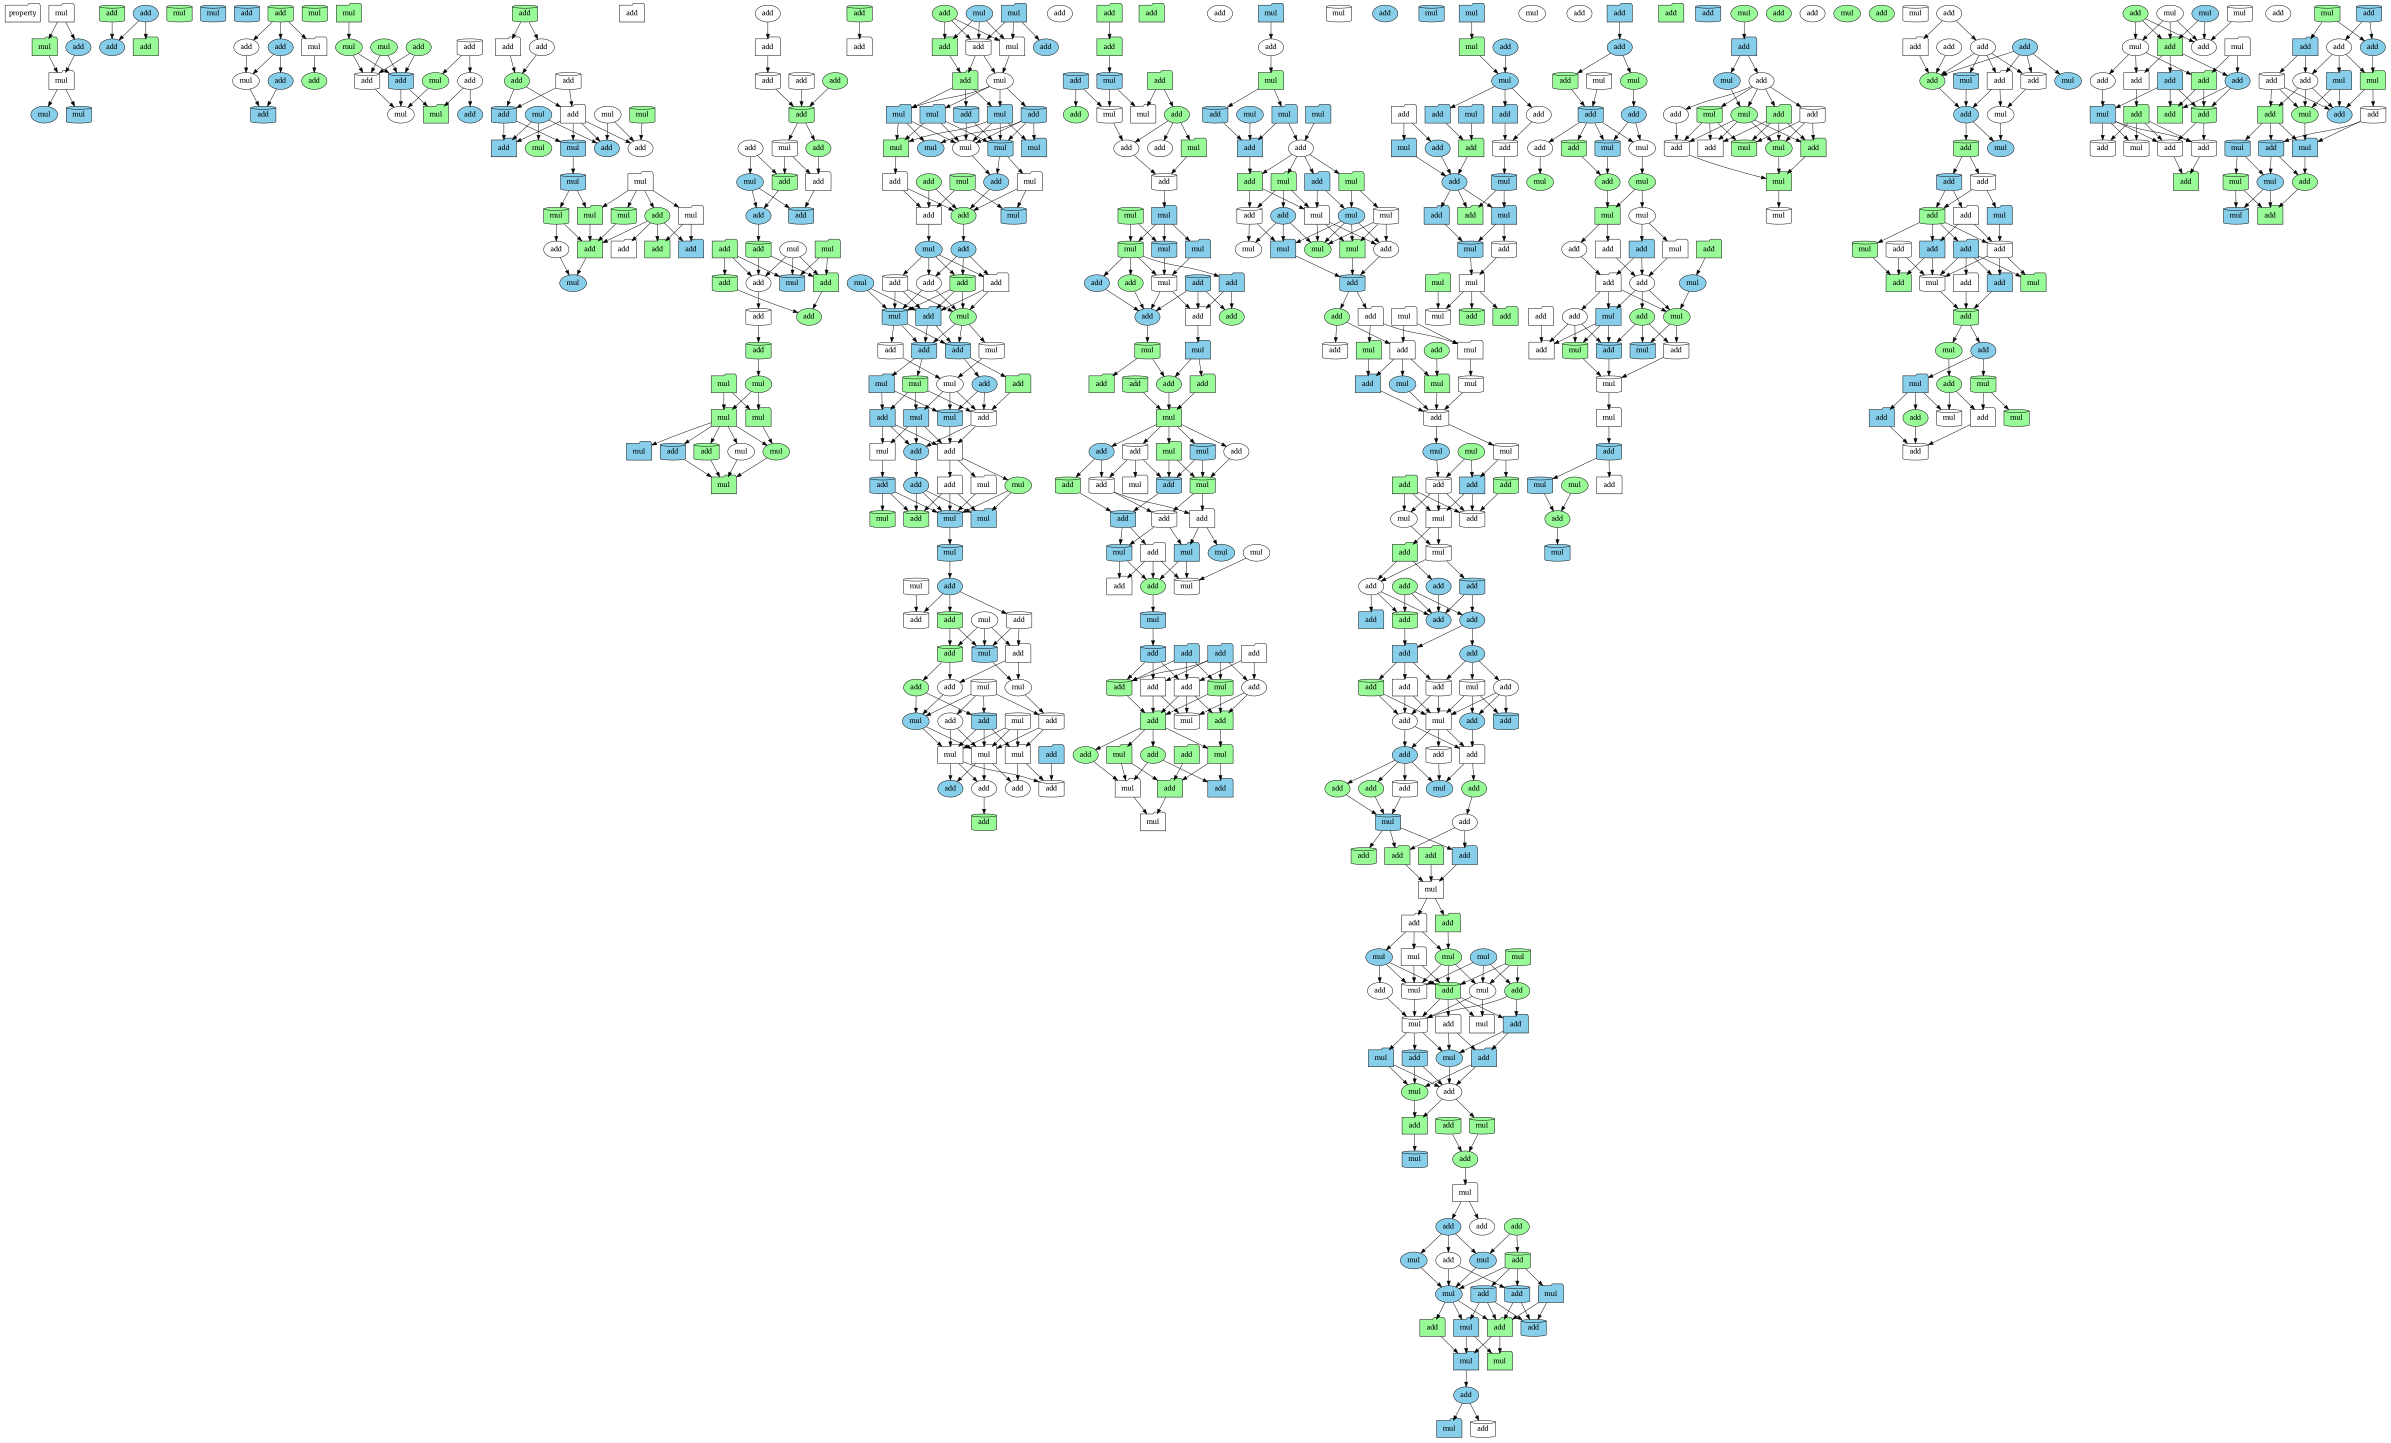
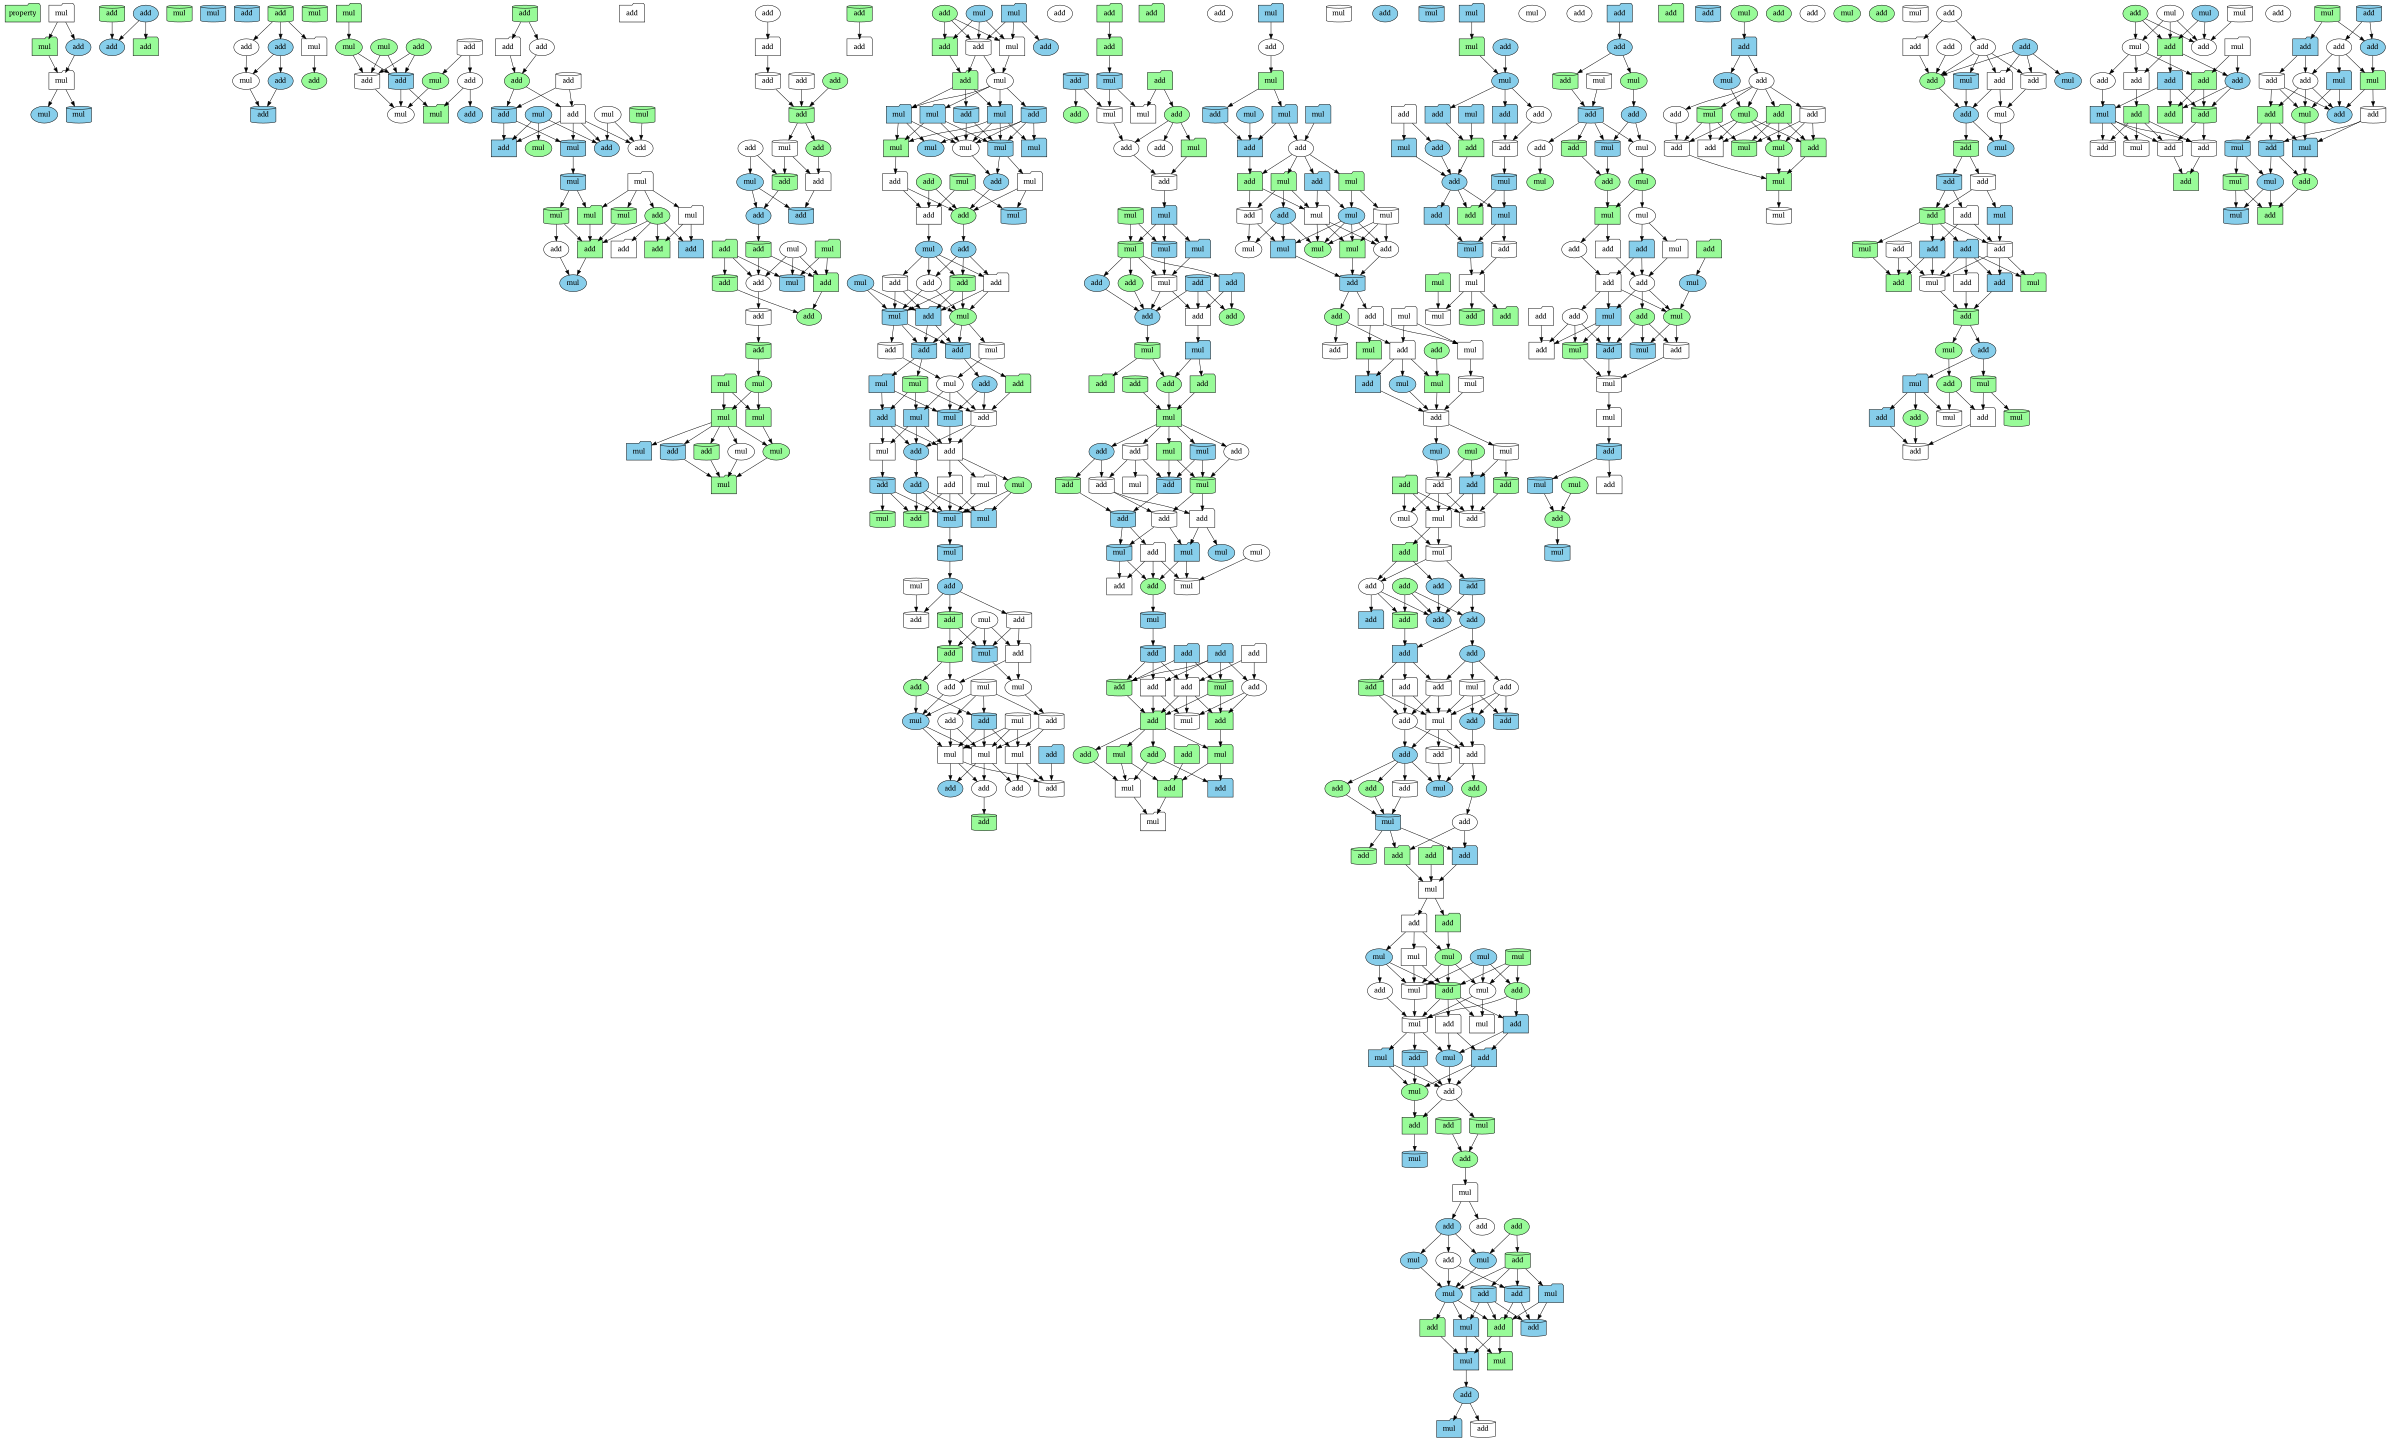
node "property": fillcolor white -> palegreen
